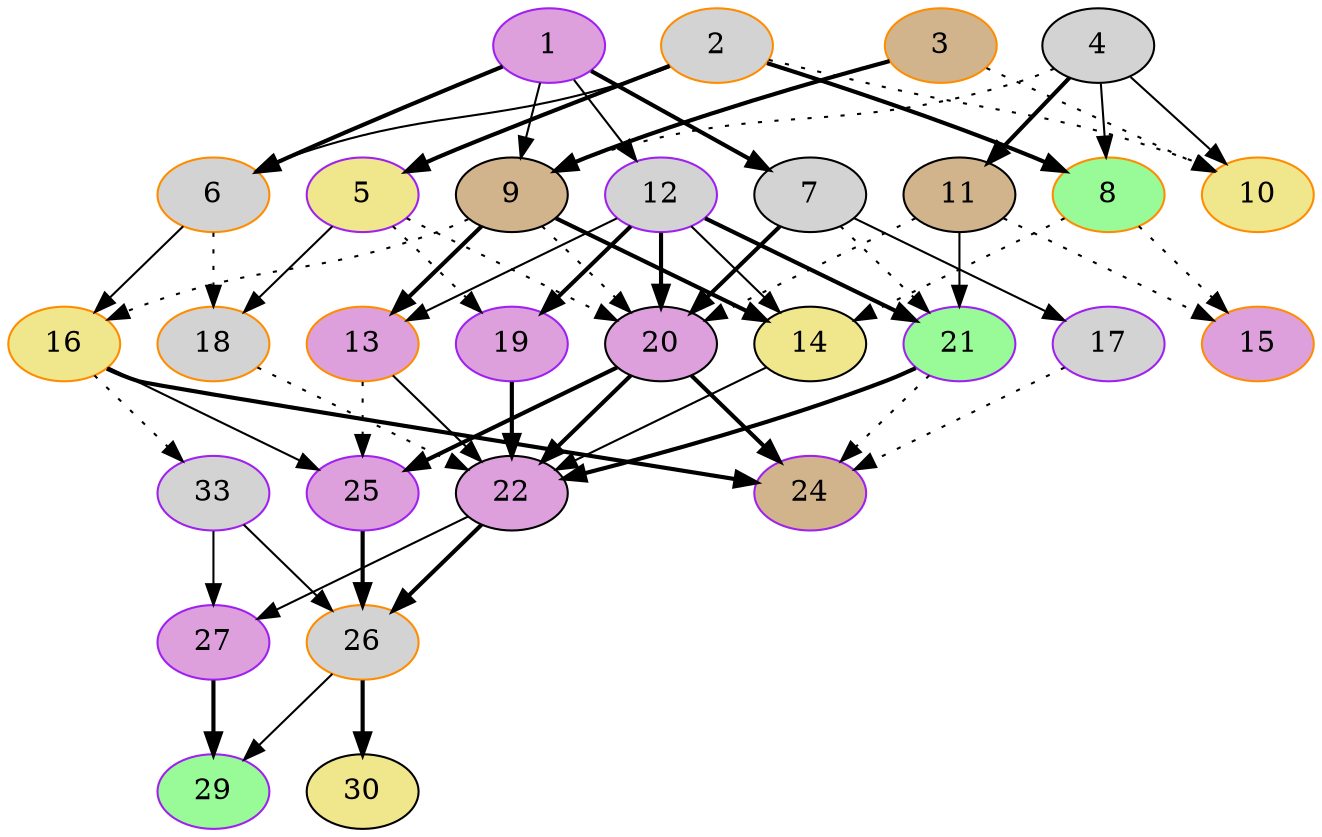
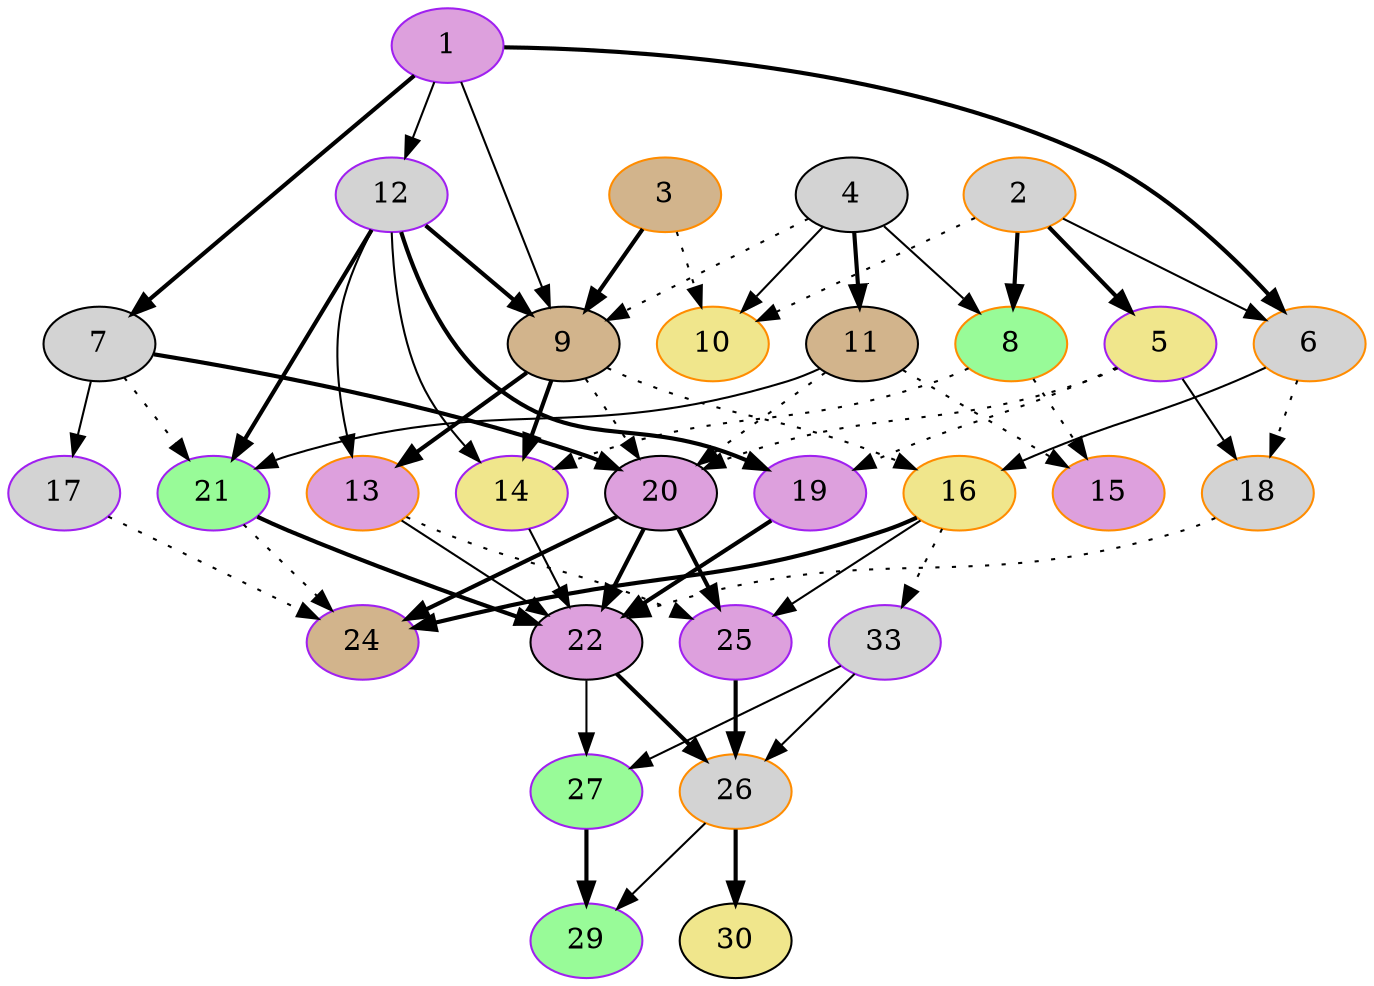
edge "12" -> "20": now "12" -> "9"
node "14": color black -> purple
node "27": fillcolor plum -> palegreen
